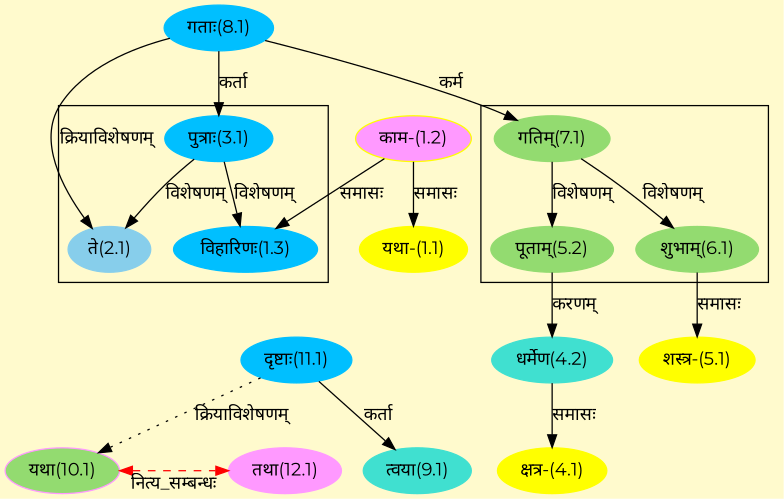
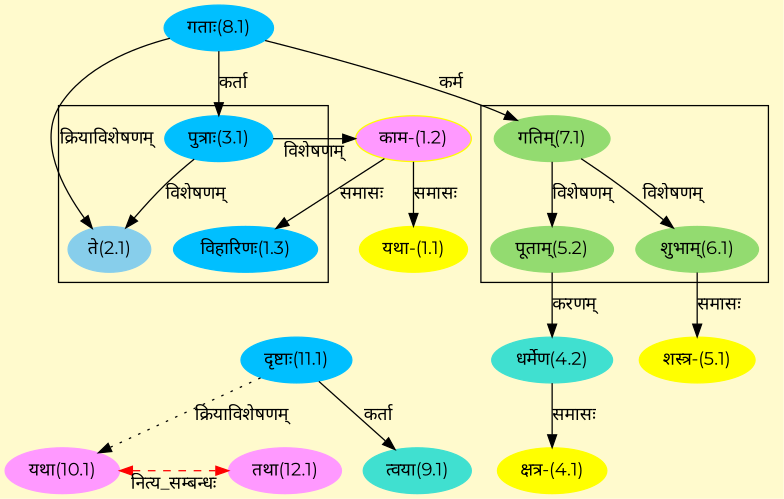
edge "पुत्राः(3.1)" -> "विहारिणः(1.3)": now "पुत्राः(3.1)" -> "काम-(1.2)"
node "यथा(10.1)": fillcolor #93db70 -> #ff99ff
